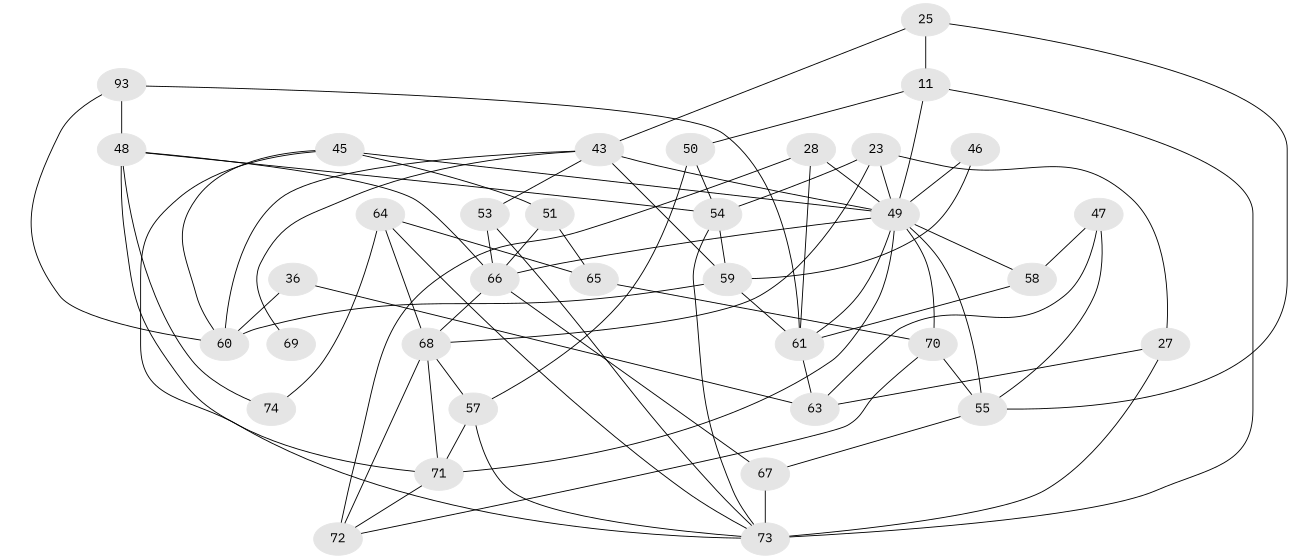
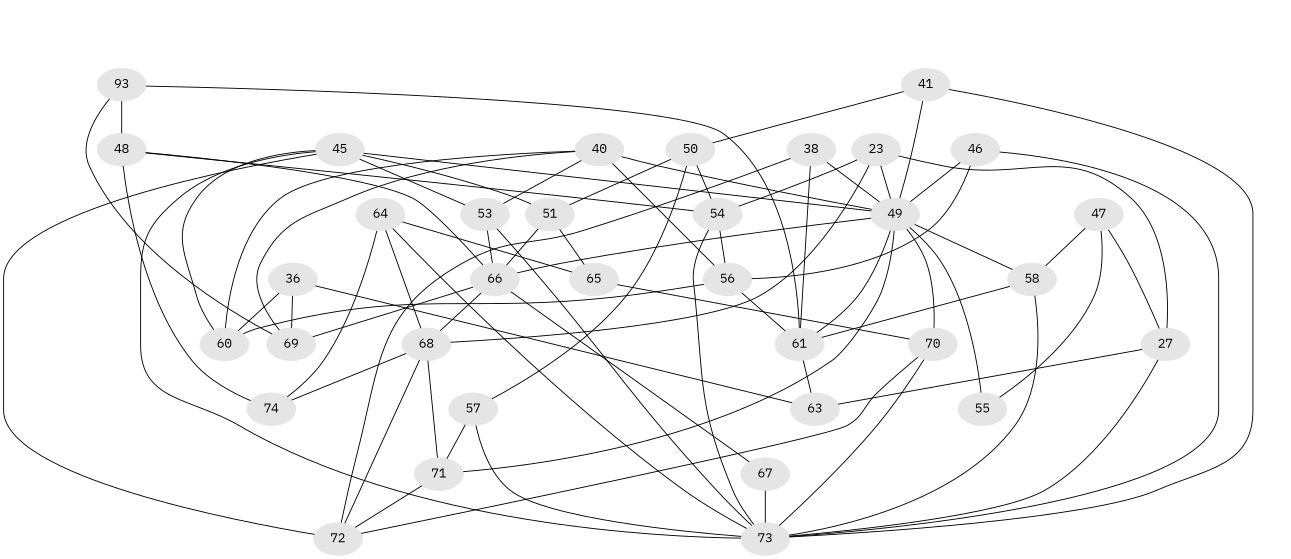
node "25": removed
node "11": label "11" -> "41"
node "43": label "43" -> "40"
node "28": label "28" -> "38"
edge "45" -- "53": added
edge "50" -- "51": added
edge "93" -- "60": now "93" -- "69"
node "59": label "59" -> "56"
edge "36" -- "69": added
edge "66" -- "69": added
edge "47" -- "63": now "47" -- "27"
edge "45" -- "72": added
edge "68" -- "57": now "68" -- "74"
edge "70" -- "55": now "70" -- "73"
edge "48" -- "71": removed
edge "46" -- "73": added
edge "55" -- "67": removed
edge "58" -- "73": added
